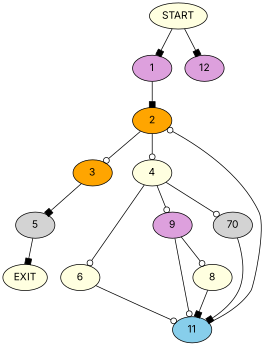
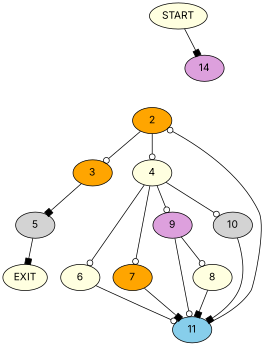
node "1": removed
node "12": label "12" -> "14"
node "70": label "70" -> "10"
node "7": added
